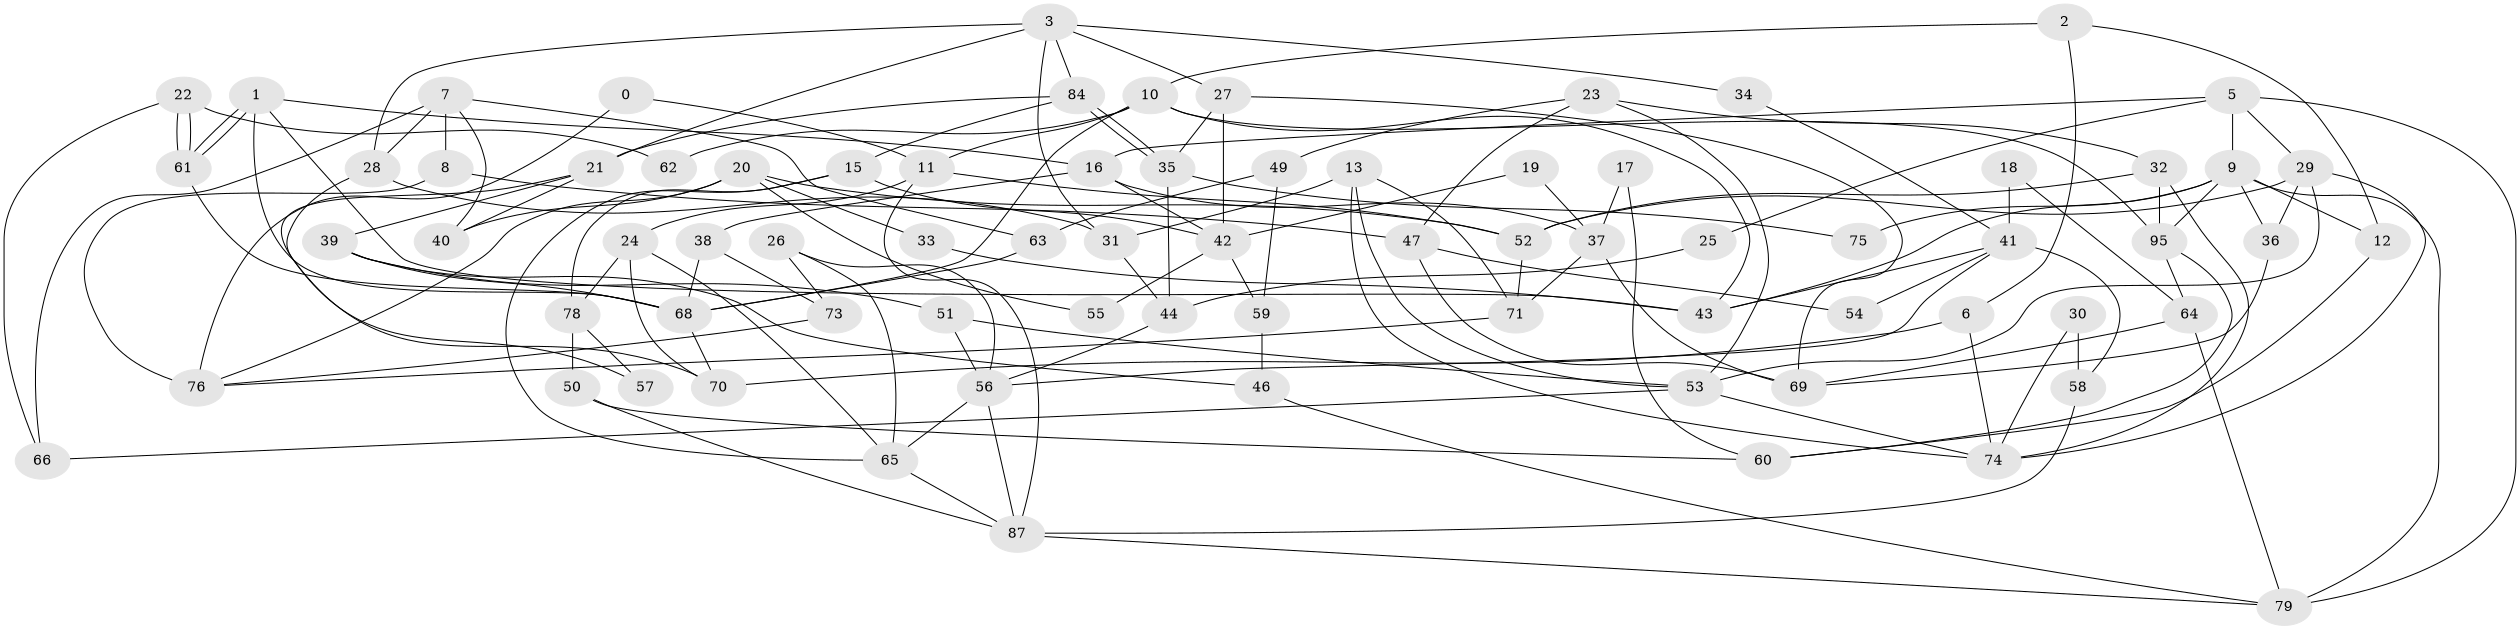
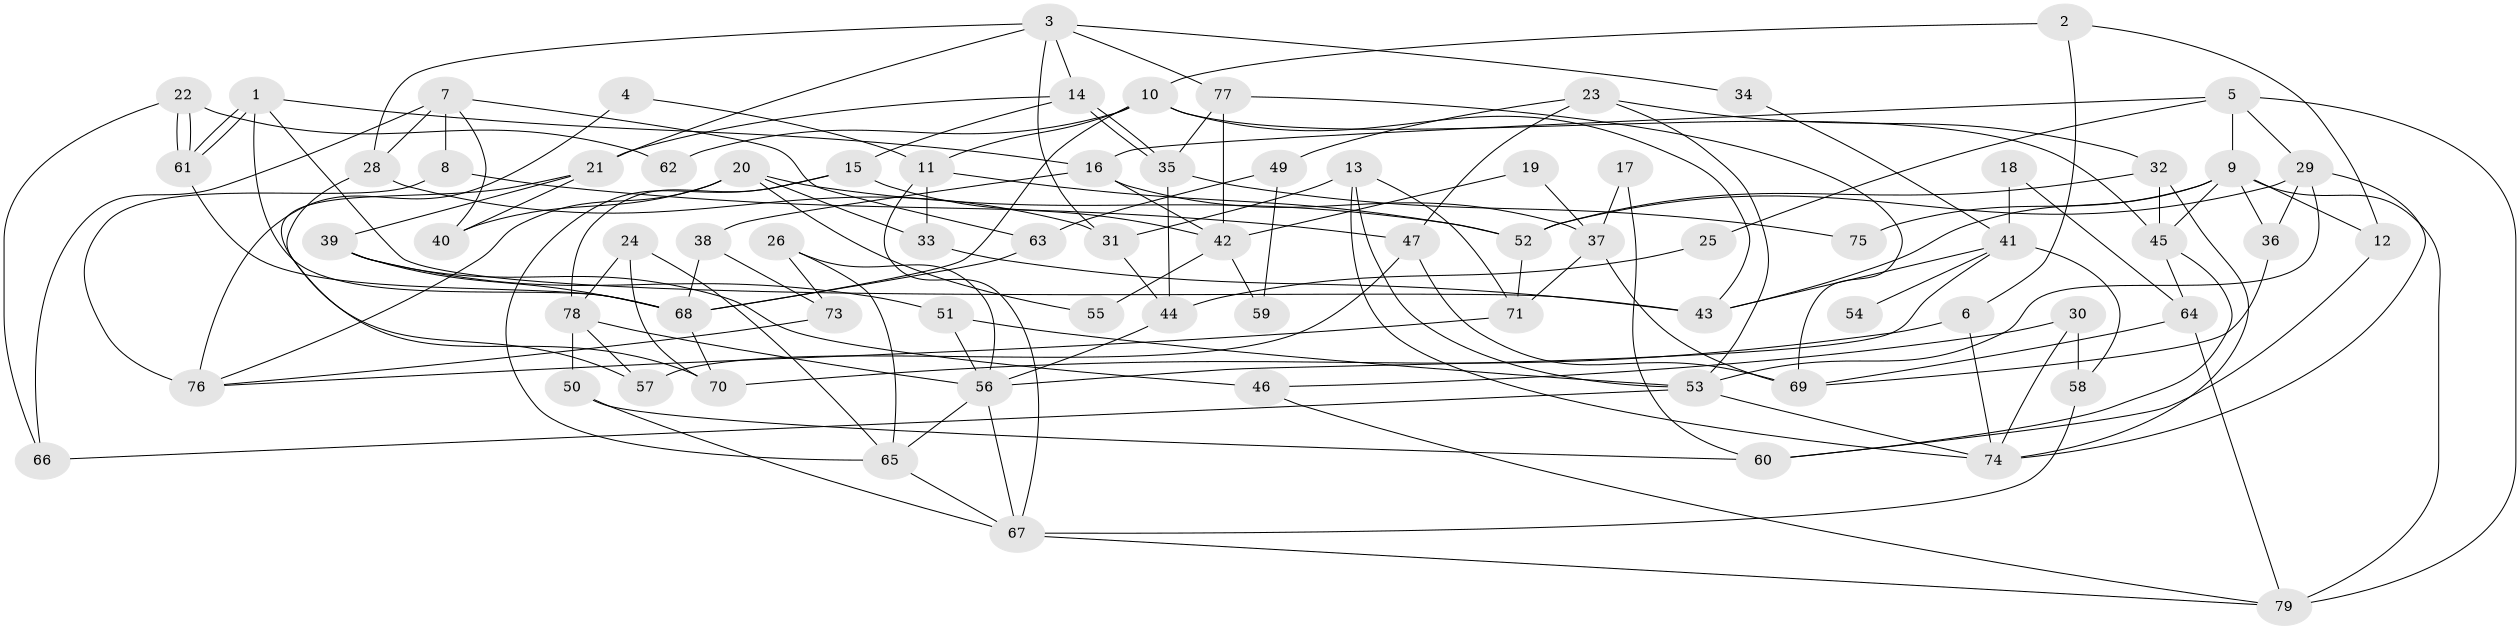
node "0": label "0" -> "4"
node "84": label "84" -> "14"
node "27": label "27" -> "77"
edge "11" -- "24": now "11" -- "33"
node "95": label "95" -> "45"
edge "47" -- "54": now "47" -- "57"
edge "59" -- "46": now "30" -- "46"
edge "78" -- "56": added
node "87": label "87" -> "67"
